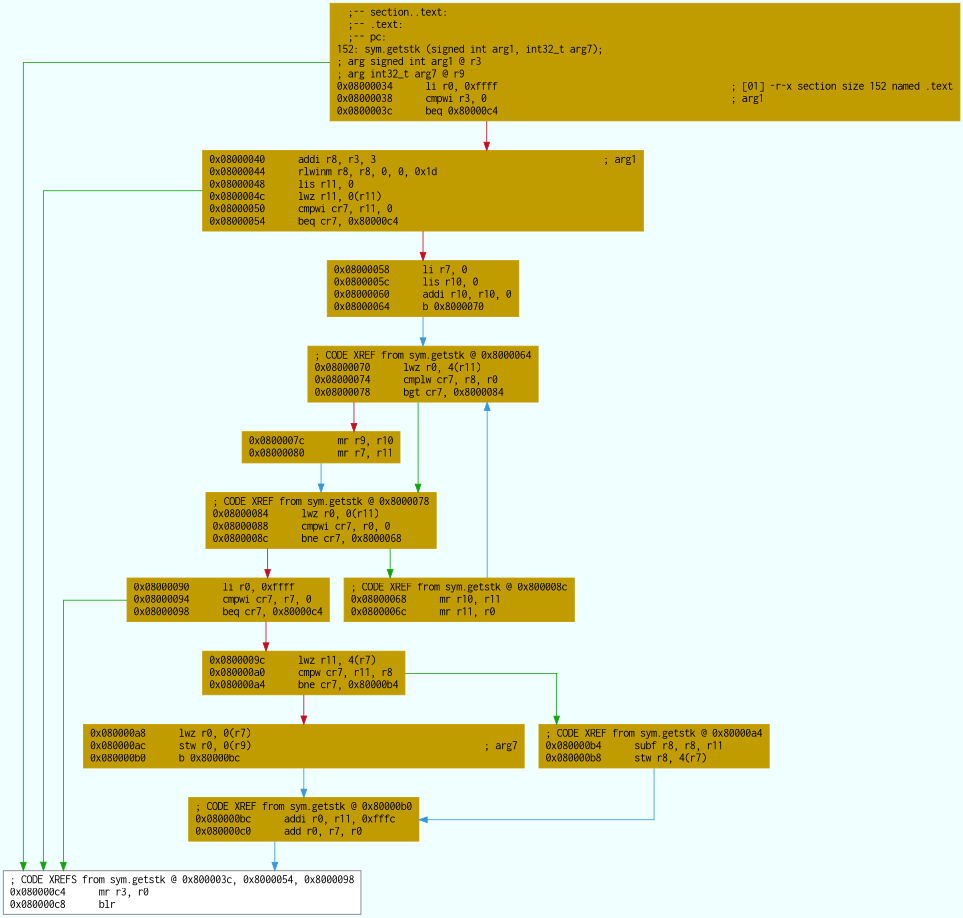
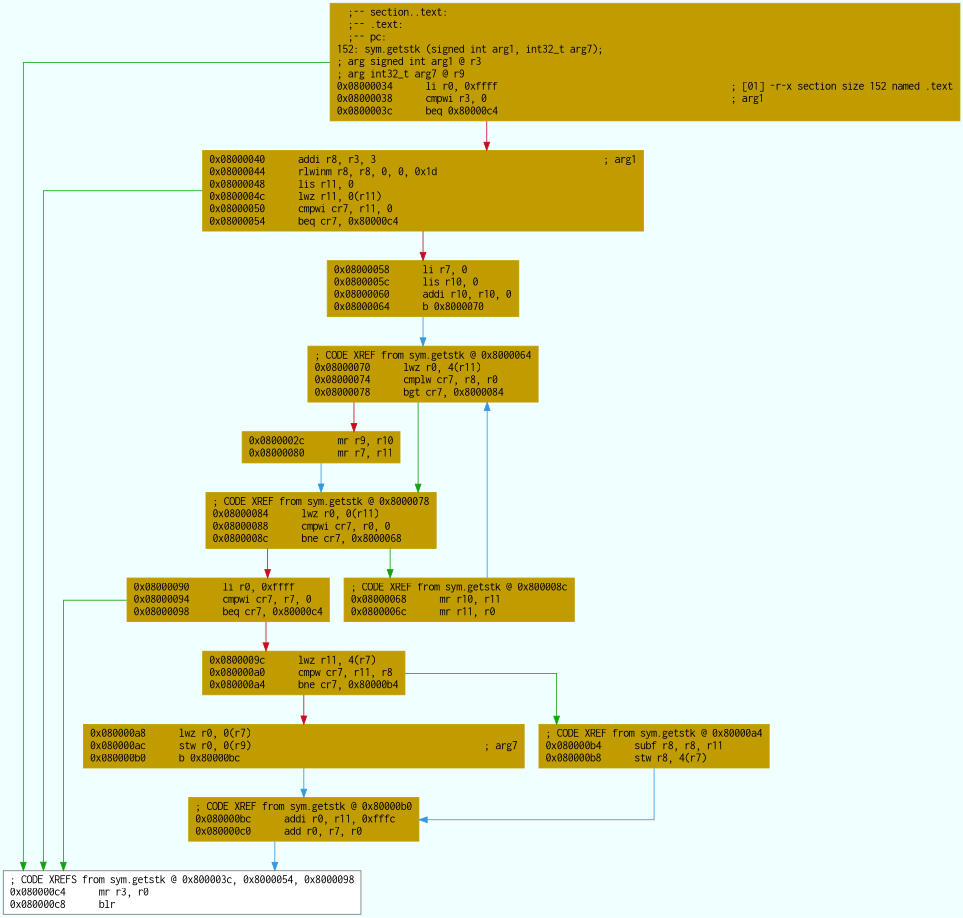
node "0x0800007c      mr r9, r10 0x08000080      mr r7, r11": label "0x0800007c      mr r9, r10 0x08000080      mr r7, r11" -> "0x0800002c      mr r9, r10 0x08000080      mr r7, r11"
